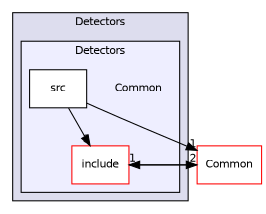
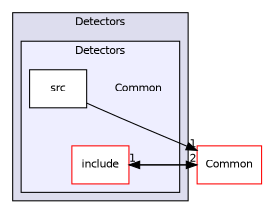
edge "src" -> "include": removed
